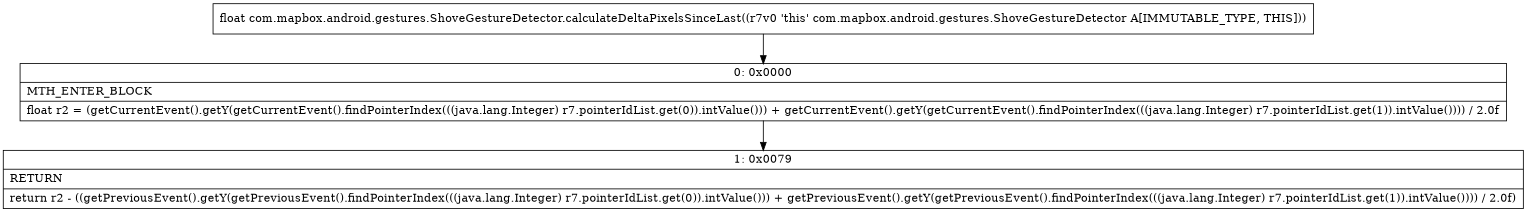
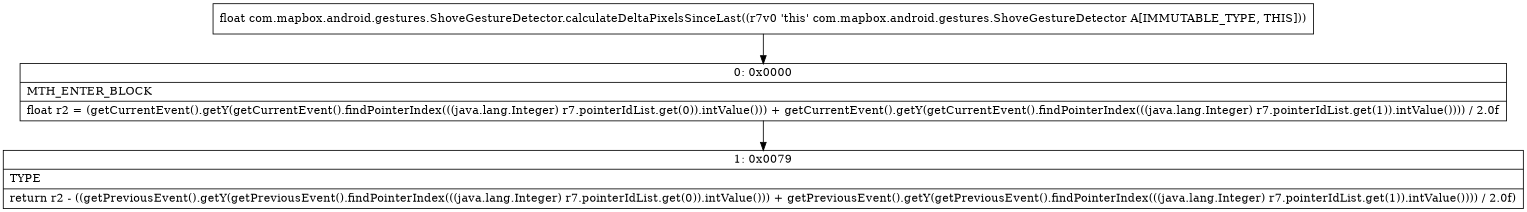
node "1: 0x0079": text "RETURN" -> "TYPE"
